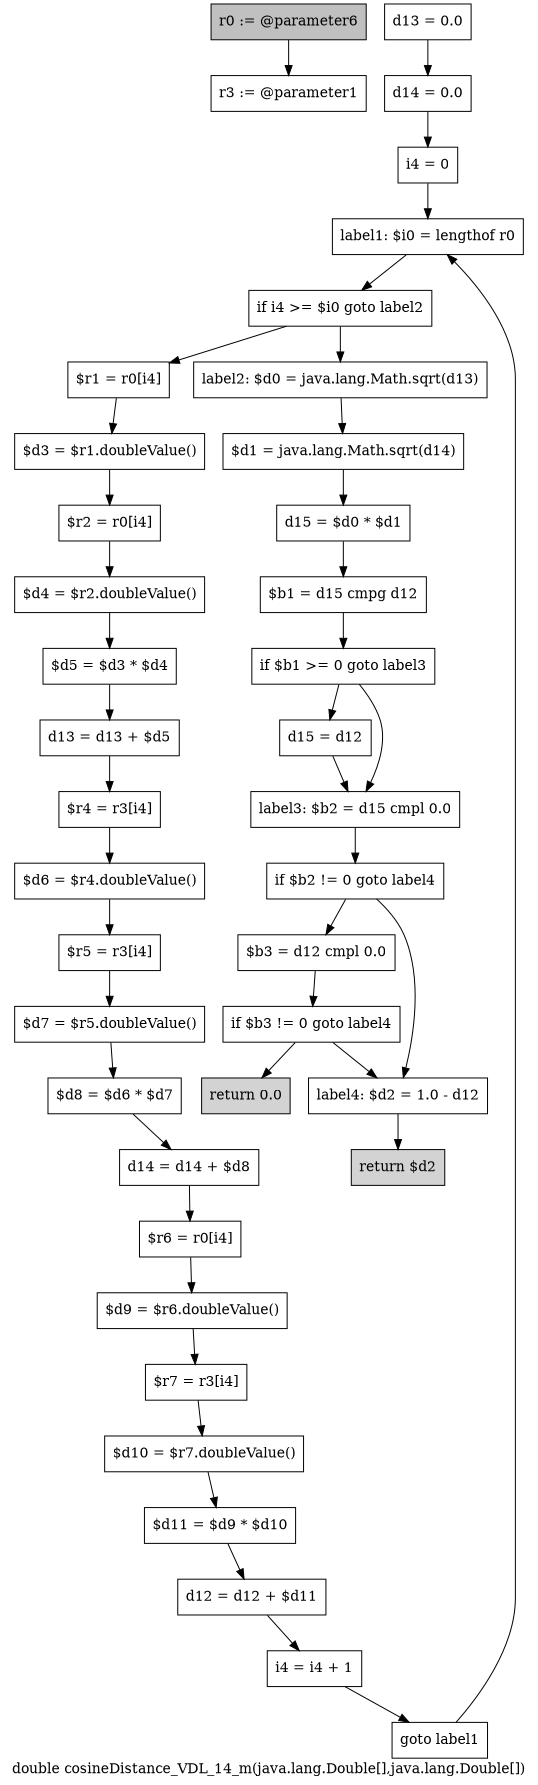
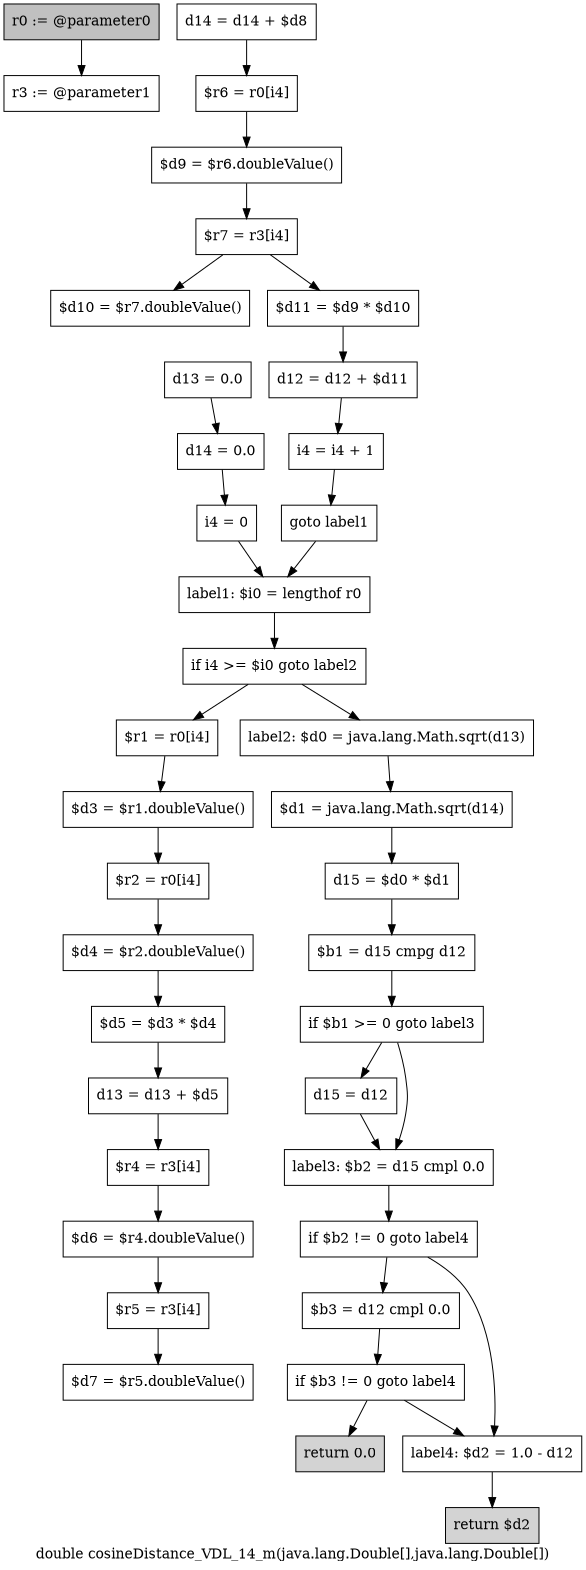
node "r0 := @parameter6": label "r0 := @parameter6" -> "r0 := @parameter0"
node "$d8 = $d6 * $d7": removed
edge "$d10 = $r7.doubleValue()" -> "$d11 = $d9 * $d10": now "$r7 = r3[i4]" -> "$d11 = $d9 * $d10"
